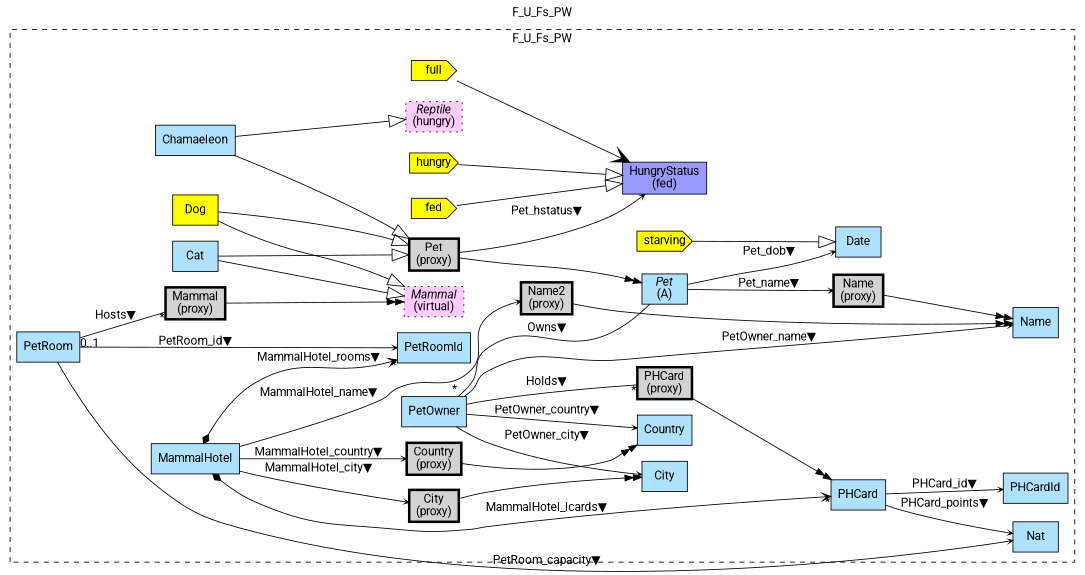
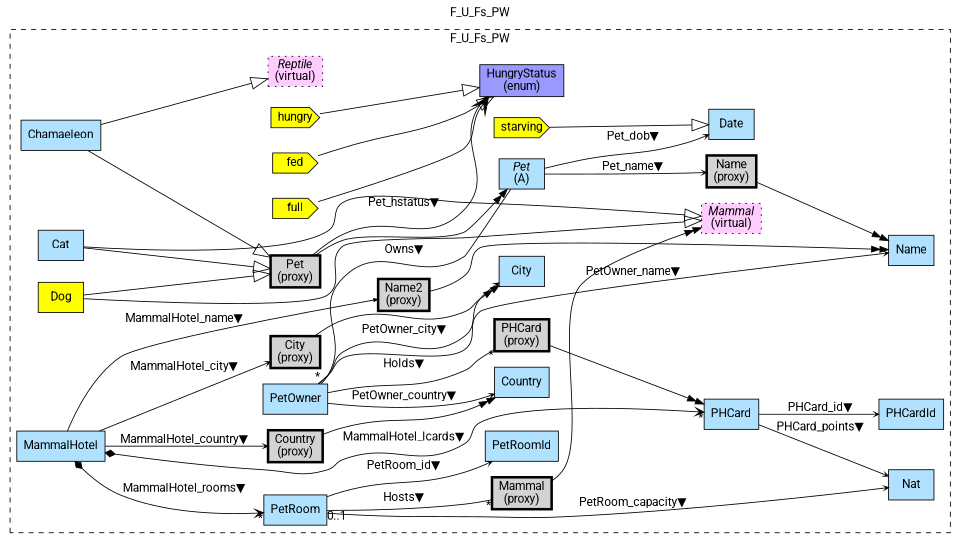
node "Reptile": text "(hungry)" -> "(virtual)"
node "HungryStatus (fed)": label "HungryStatus (fed)" -> "HungryStatus (enum)"
edge "PetRoomId" -- "MammalHotel": now "PetRoom" -- "MammalHotel"
edge "MammalHotel" -> "Name2": arrowhead vee -> normal
